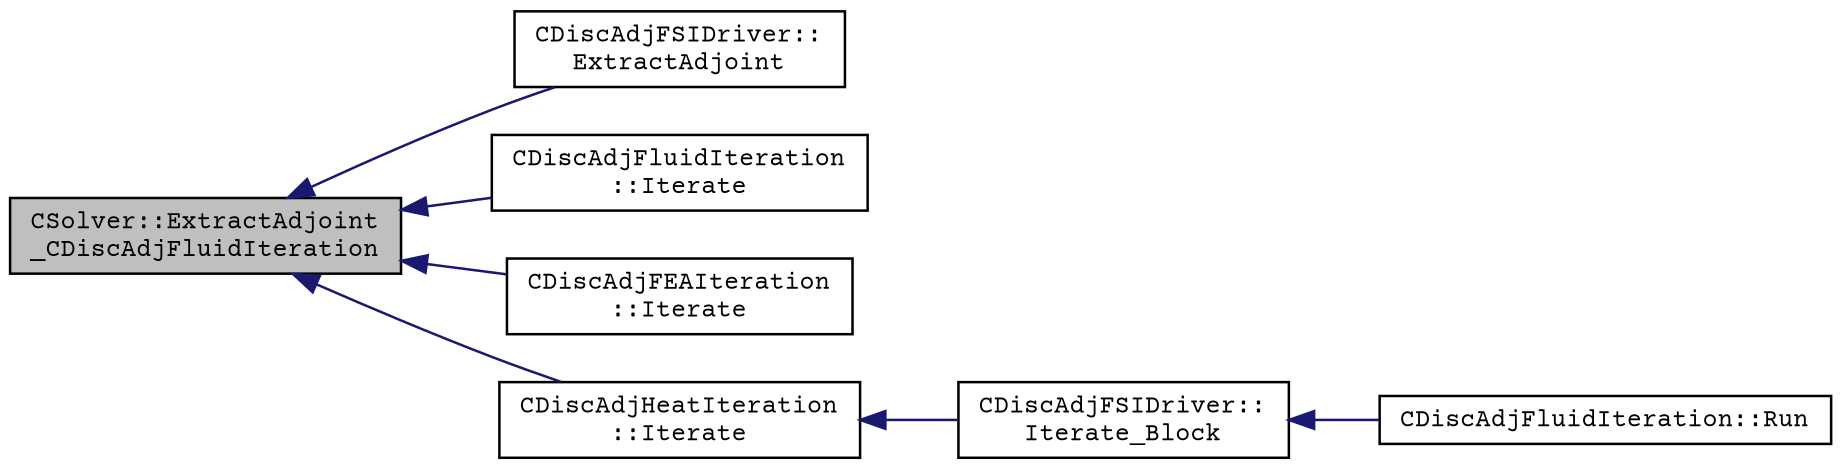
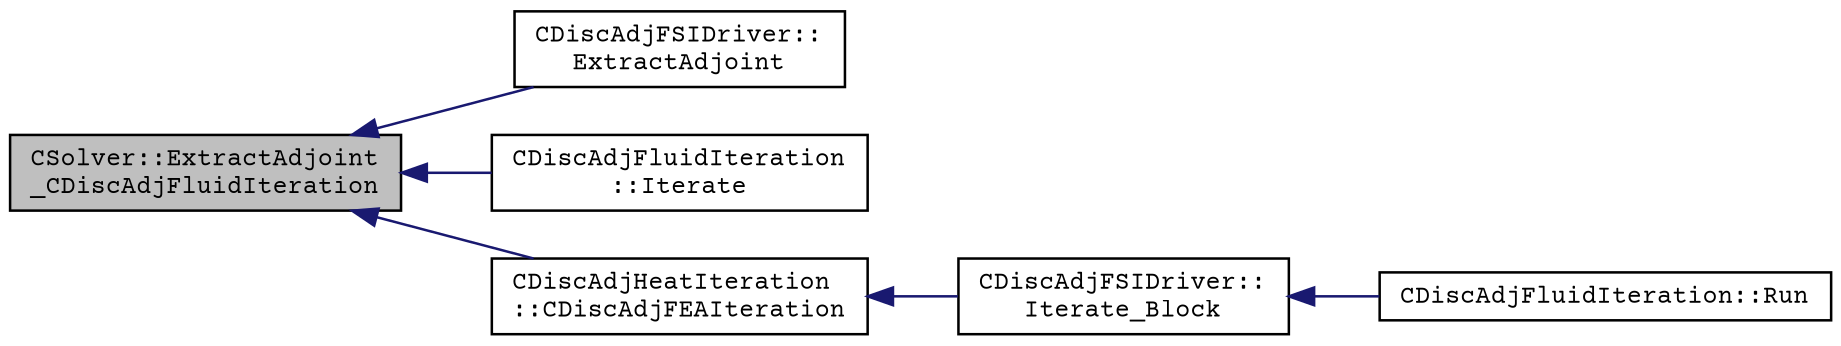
node "CDiscAdjFEAIteration ::Iterate": removed
node "CDiscAdjHeatIteration ::Iterate": label "CDiscAdjHeatIteration ::Iterate" -> "CDiscAdjHeatIteration ::CDiscAdjFEAIteration"
